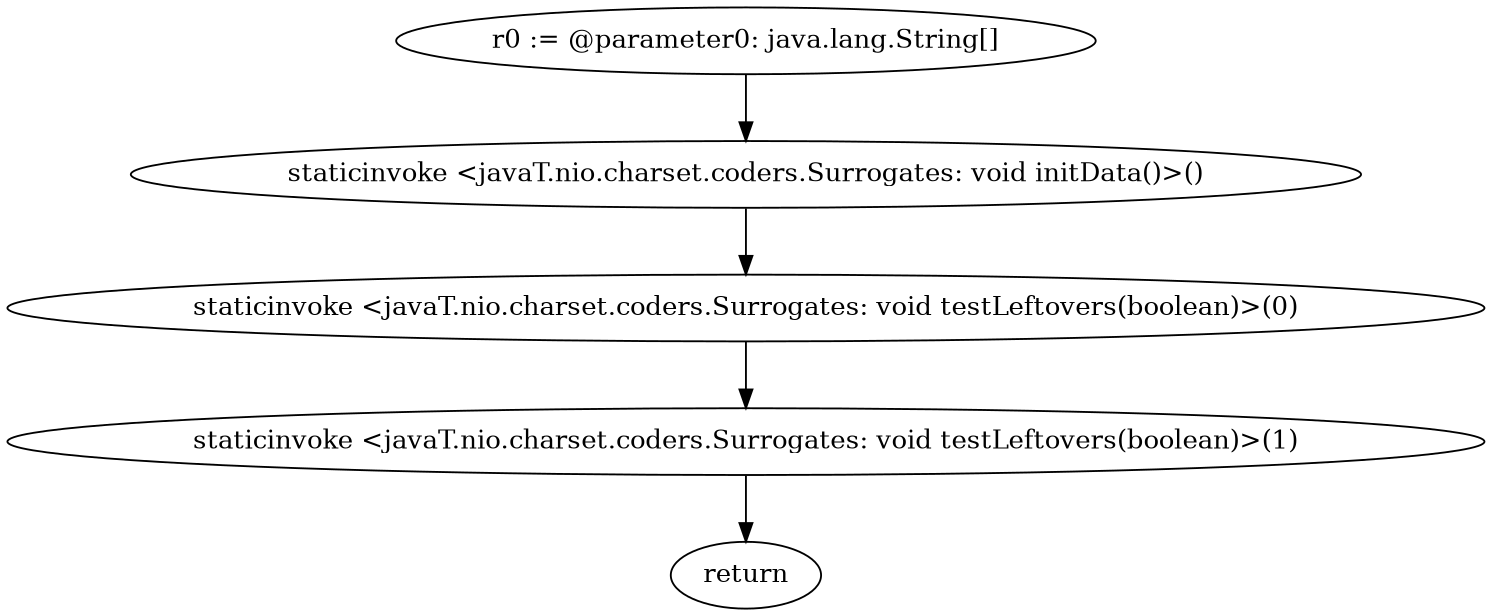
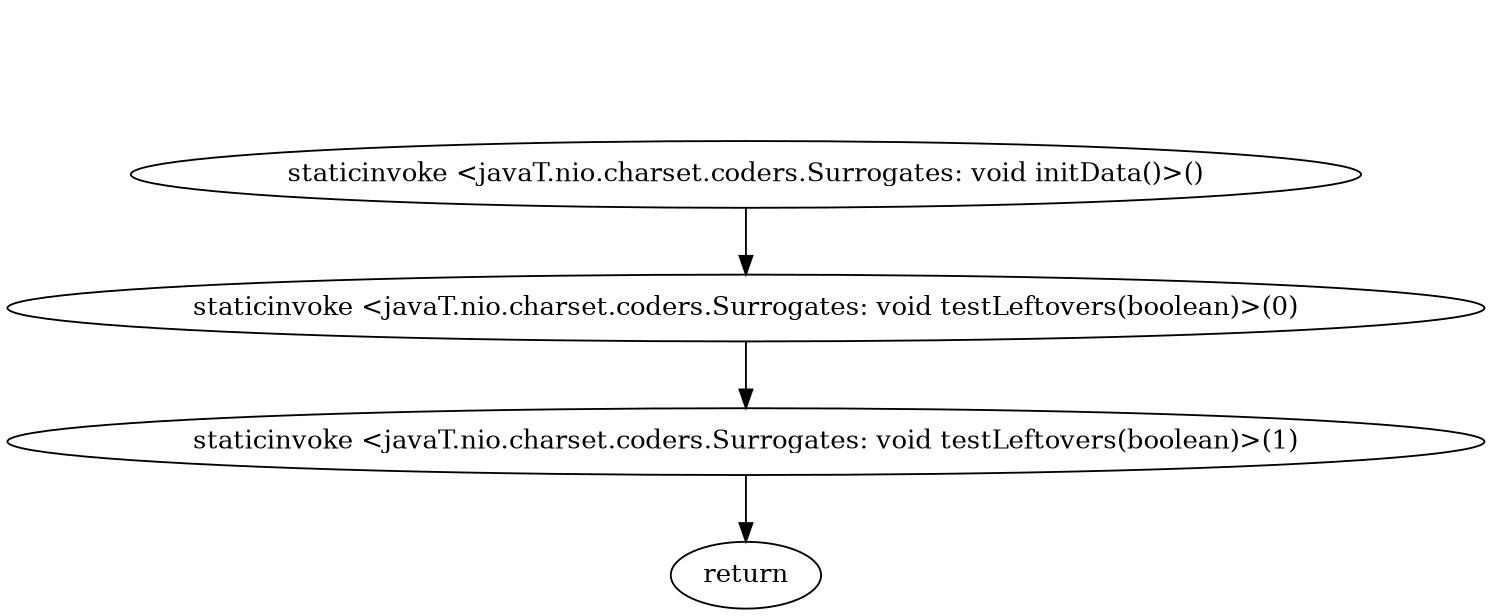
node "r0 := @parameter0: java.lang.String[]": removed
